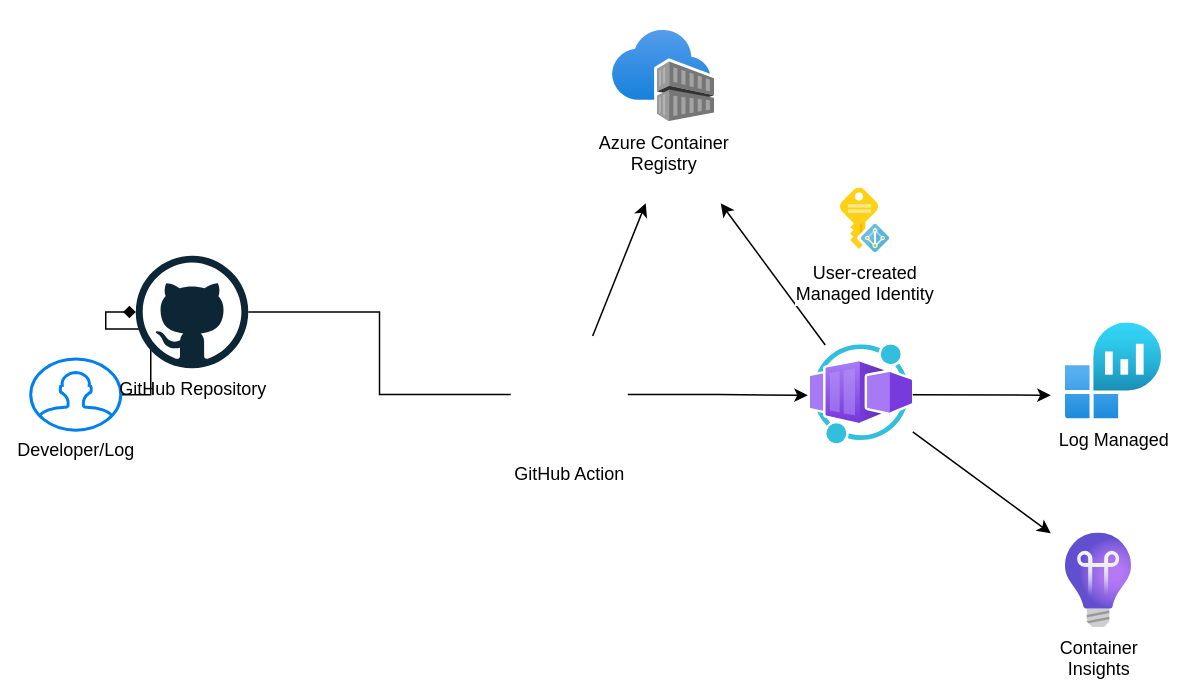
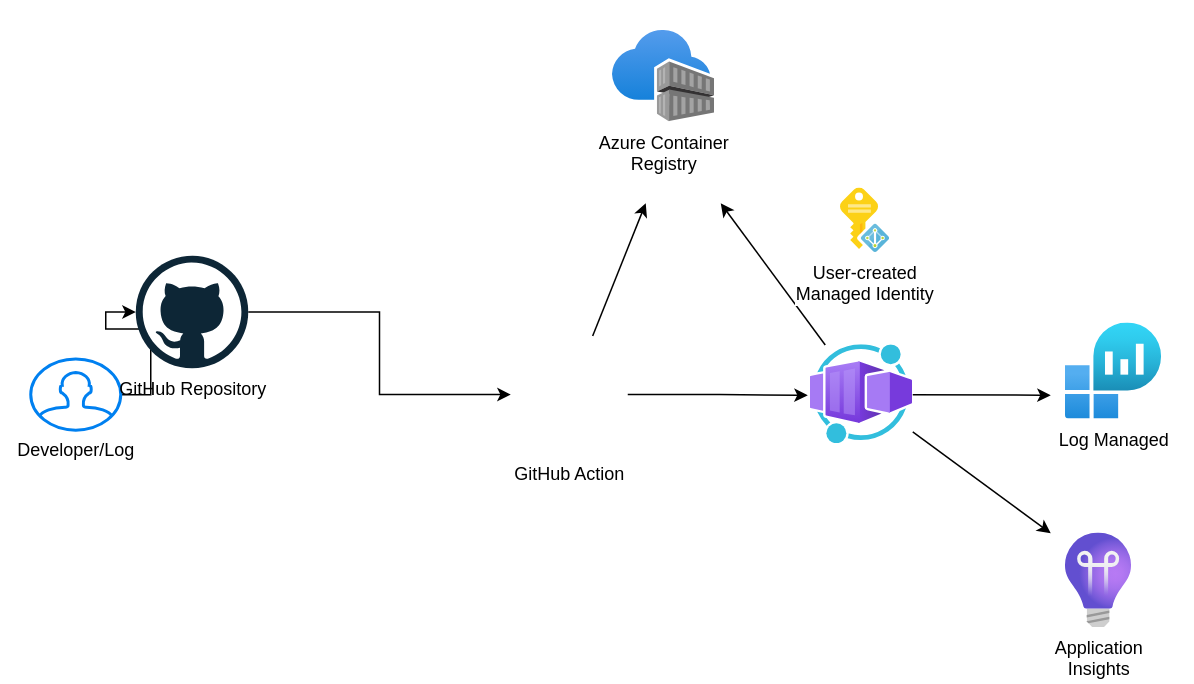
edge "Developer/Log" -> "GitHub Repository": arrowhead diamond -> classic
edge "GitHub Repository" -- "GitHub Action": arrowhead none -> classic
node "Container Insights": label "Container Insights" -> "Application Insights"
